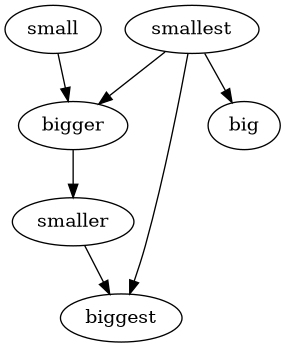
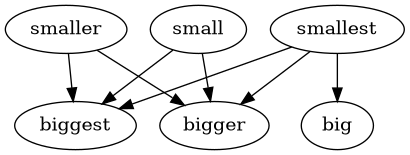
edge "small" -> "biggest": added
edge "bigger" -> "smaller": reversed
